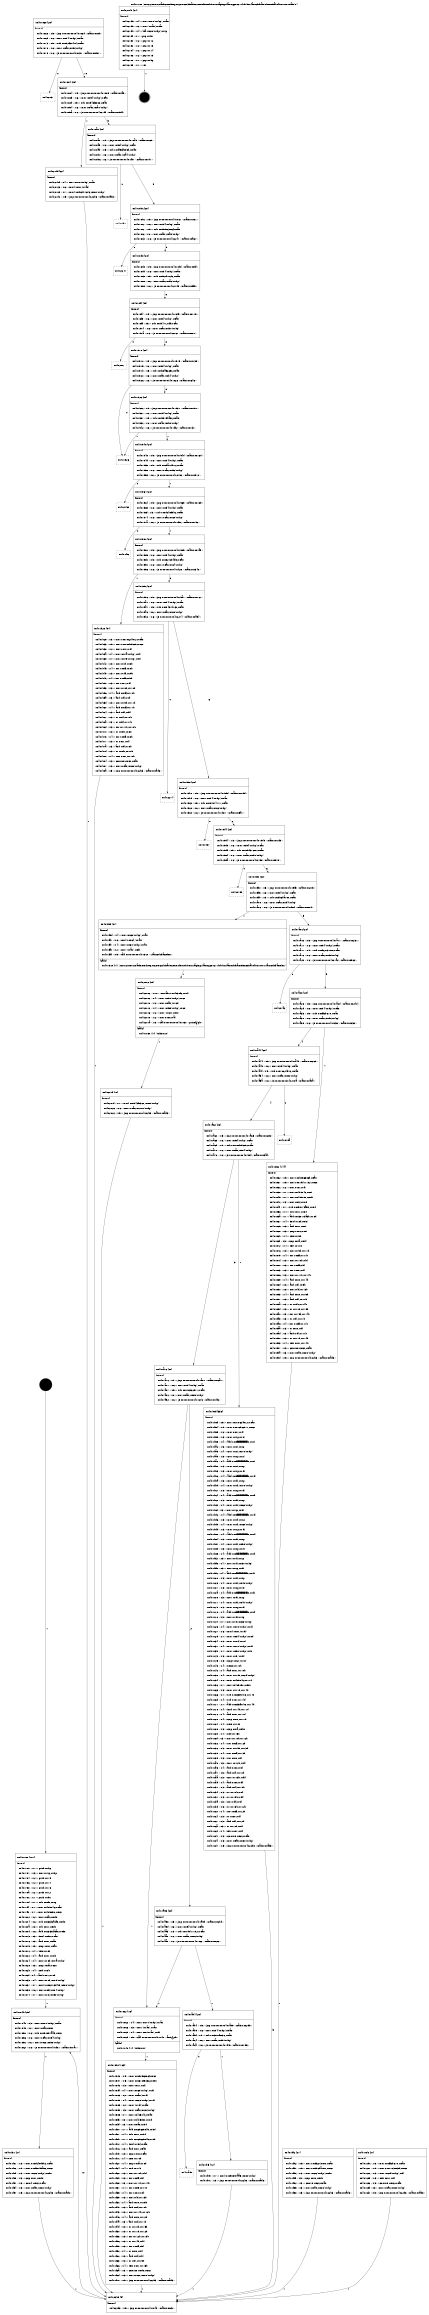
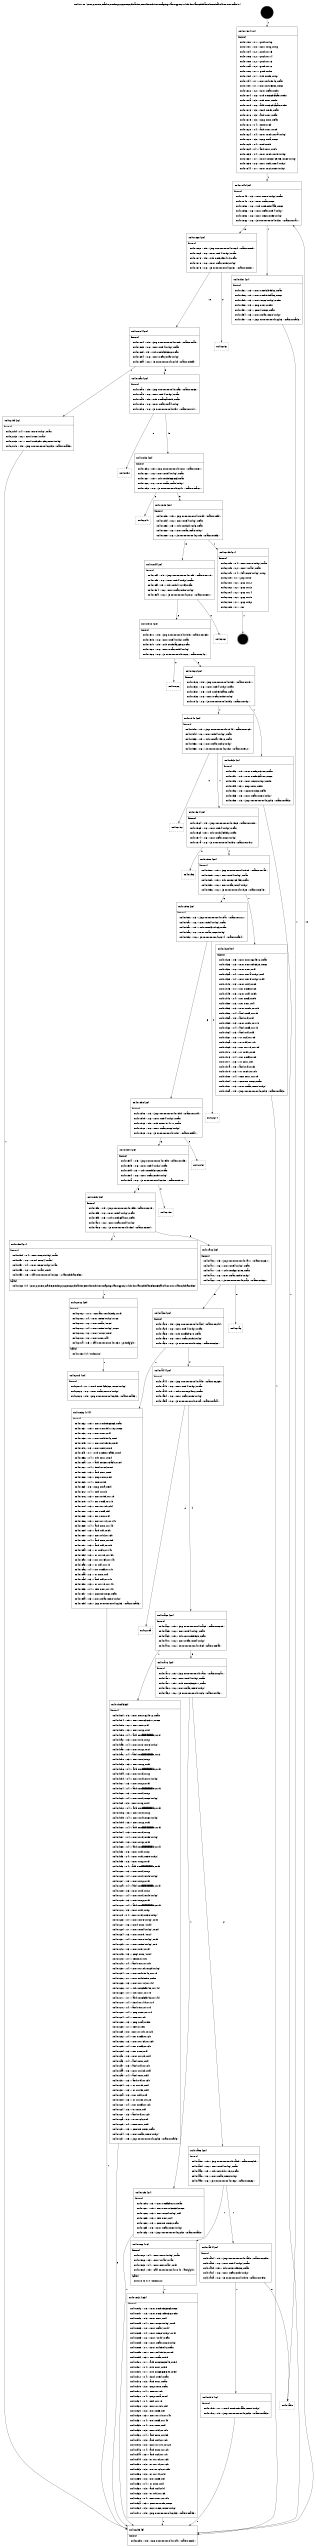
edge "0x40184b [29]" -> "0x401868 [28]": added, label "10"
edge "0x40192c [28]" -> "0x401e26": now "0x40192c [28]" -> "0x401fd2 [27]"
edge "0x4018d8 [28]" -> "0x4021d5 [21]": added, label "1"
edge "0x40201f [18]" -> "0x4022b3 [5]": removed, label "1"
edge "0x401a7c [28]" -> "0x401ec2 [16]": now "0x401a7c [28]" -> "0x401cdc [27]"
edge "0x401f81 [27]" -> "0x4022b3 [5]": now "0x401f81 [27]" -> "0x401ad0"
